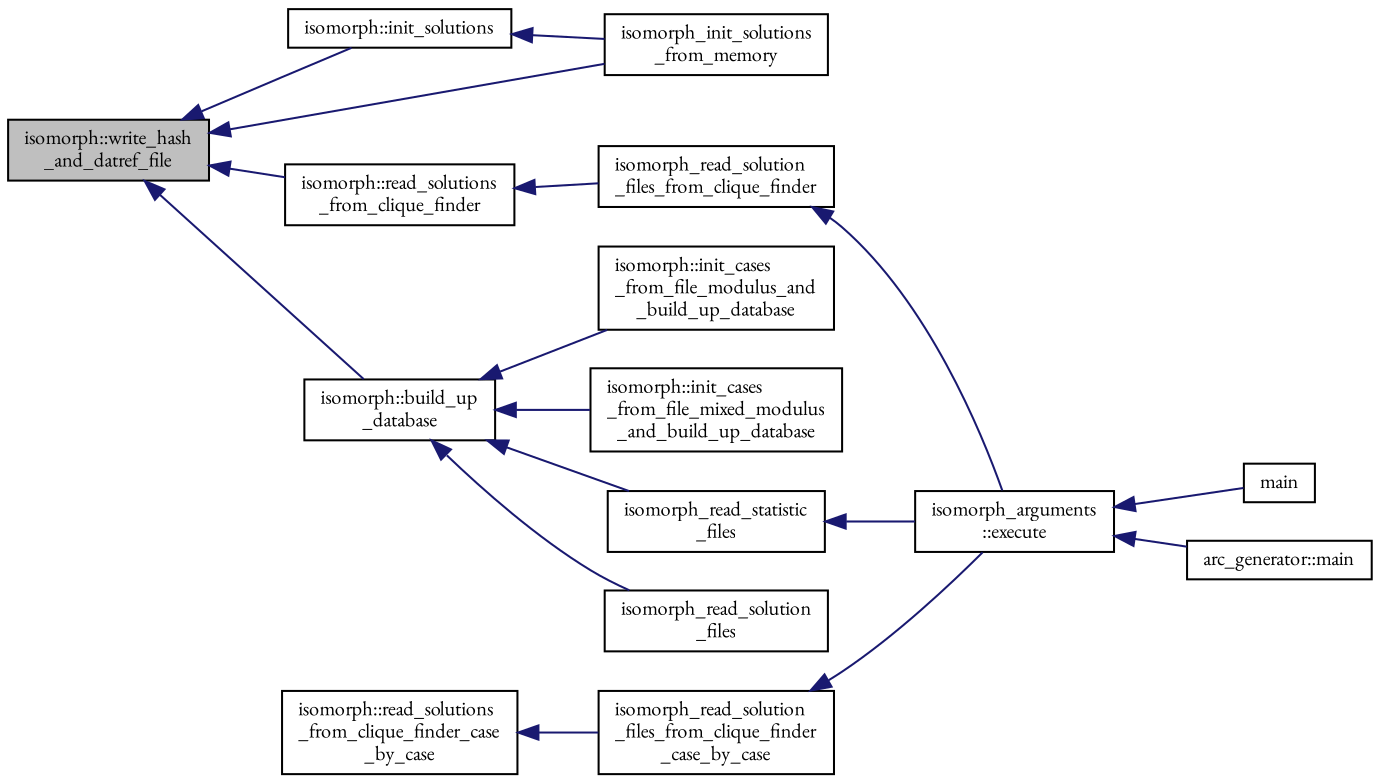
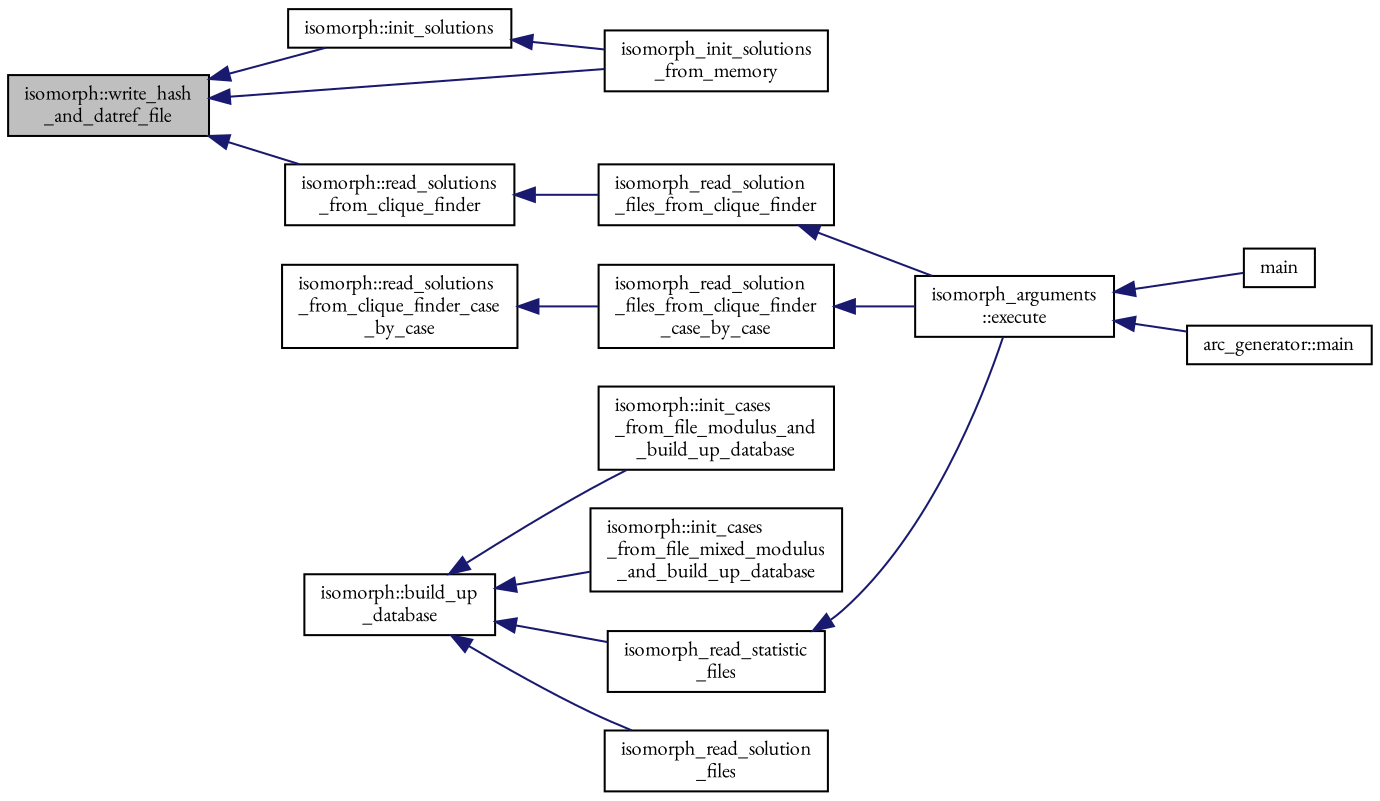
edge "isomorph::build_up _database" -> "isomorph::write_hash _and_datref_file": removed
